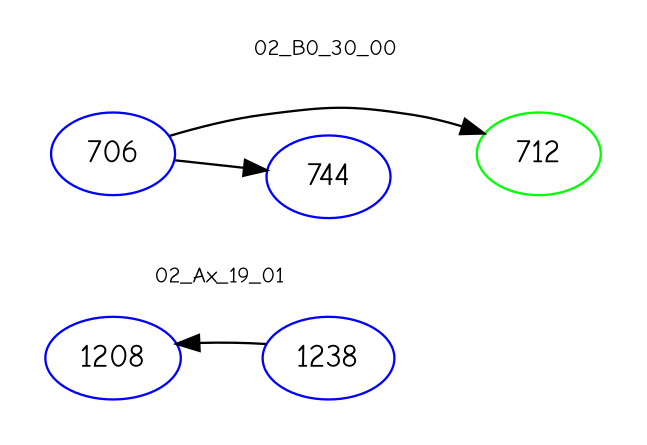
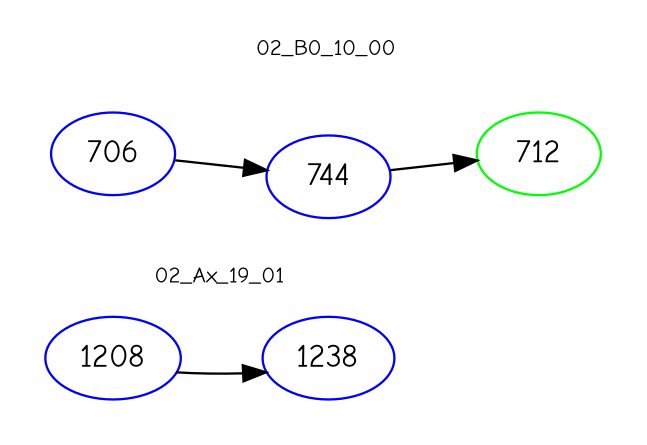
cluster "02_B0_30_00": label "02_B0_30_00" -> "02_B0_10_00"
edge "706" -> "712": now "744" -> "712"
edge "1238" -> "1208": reversed
